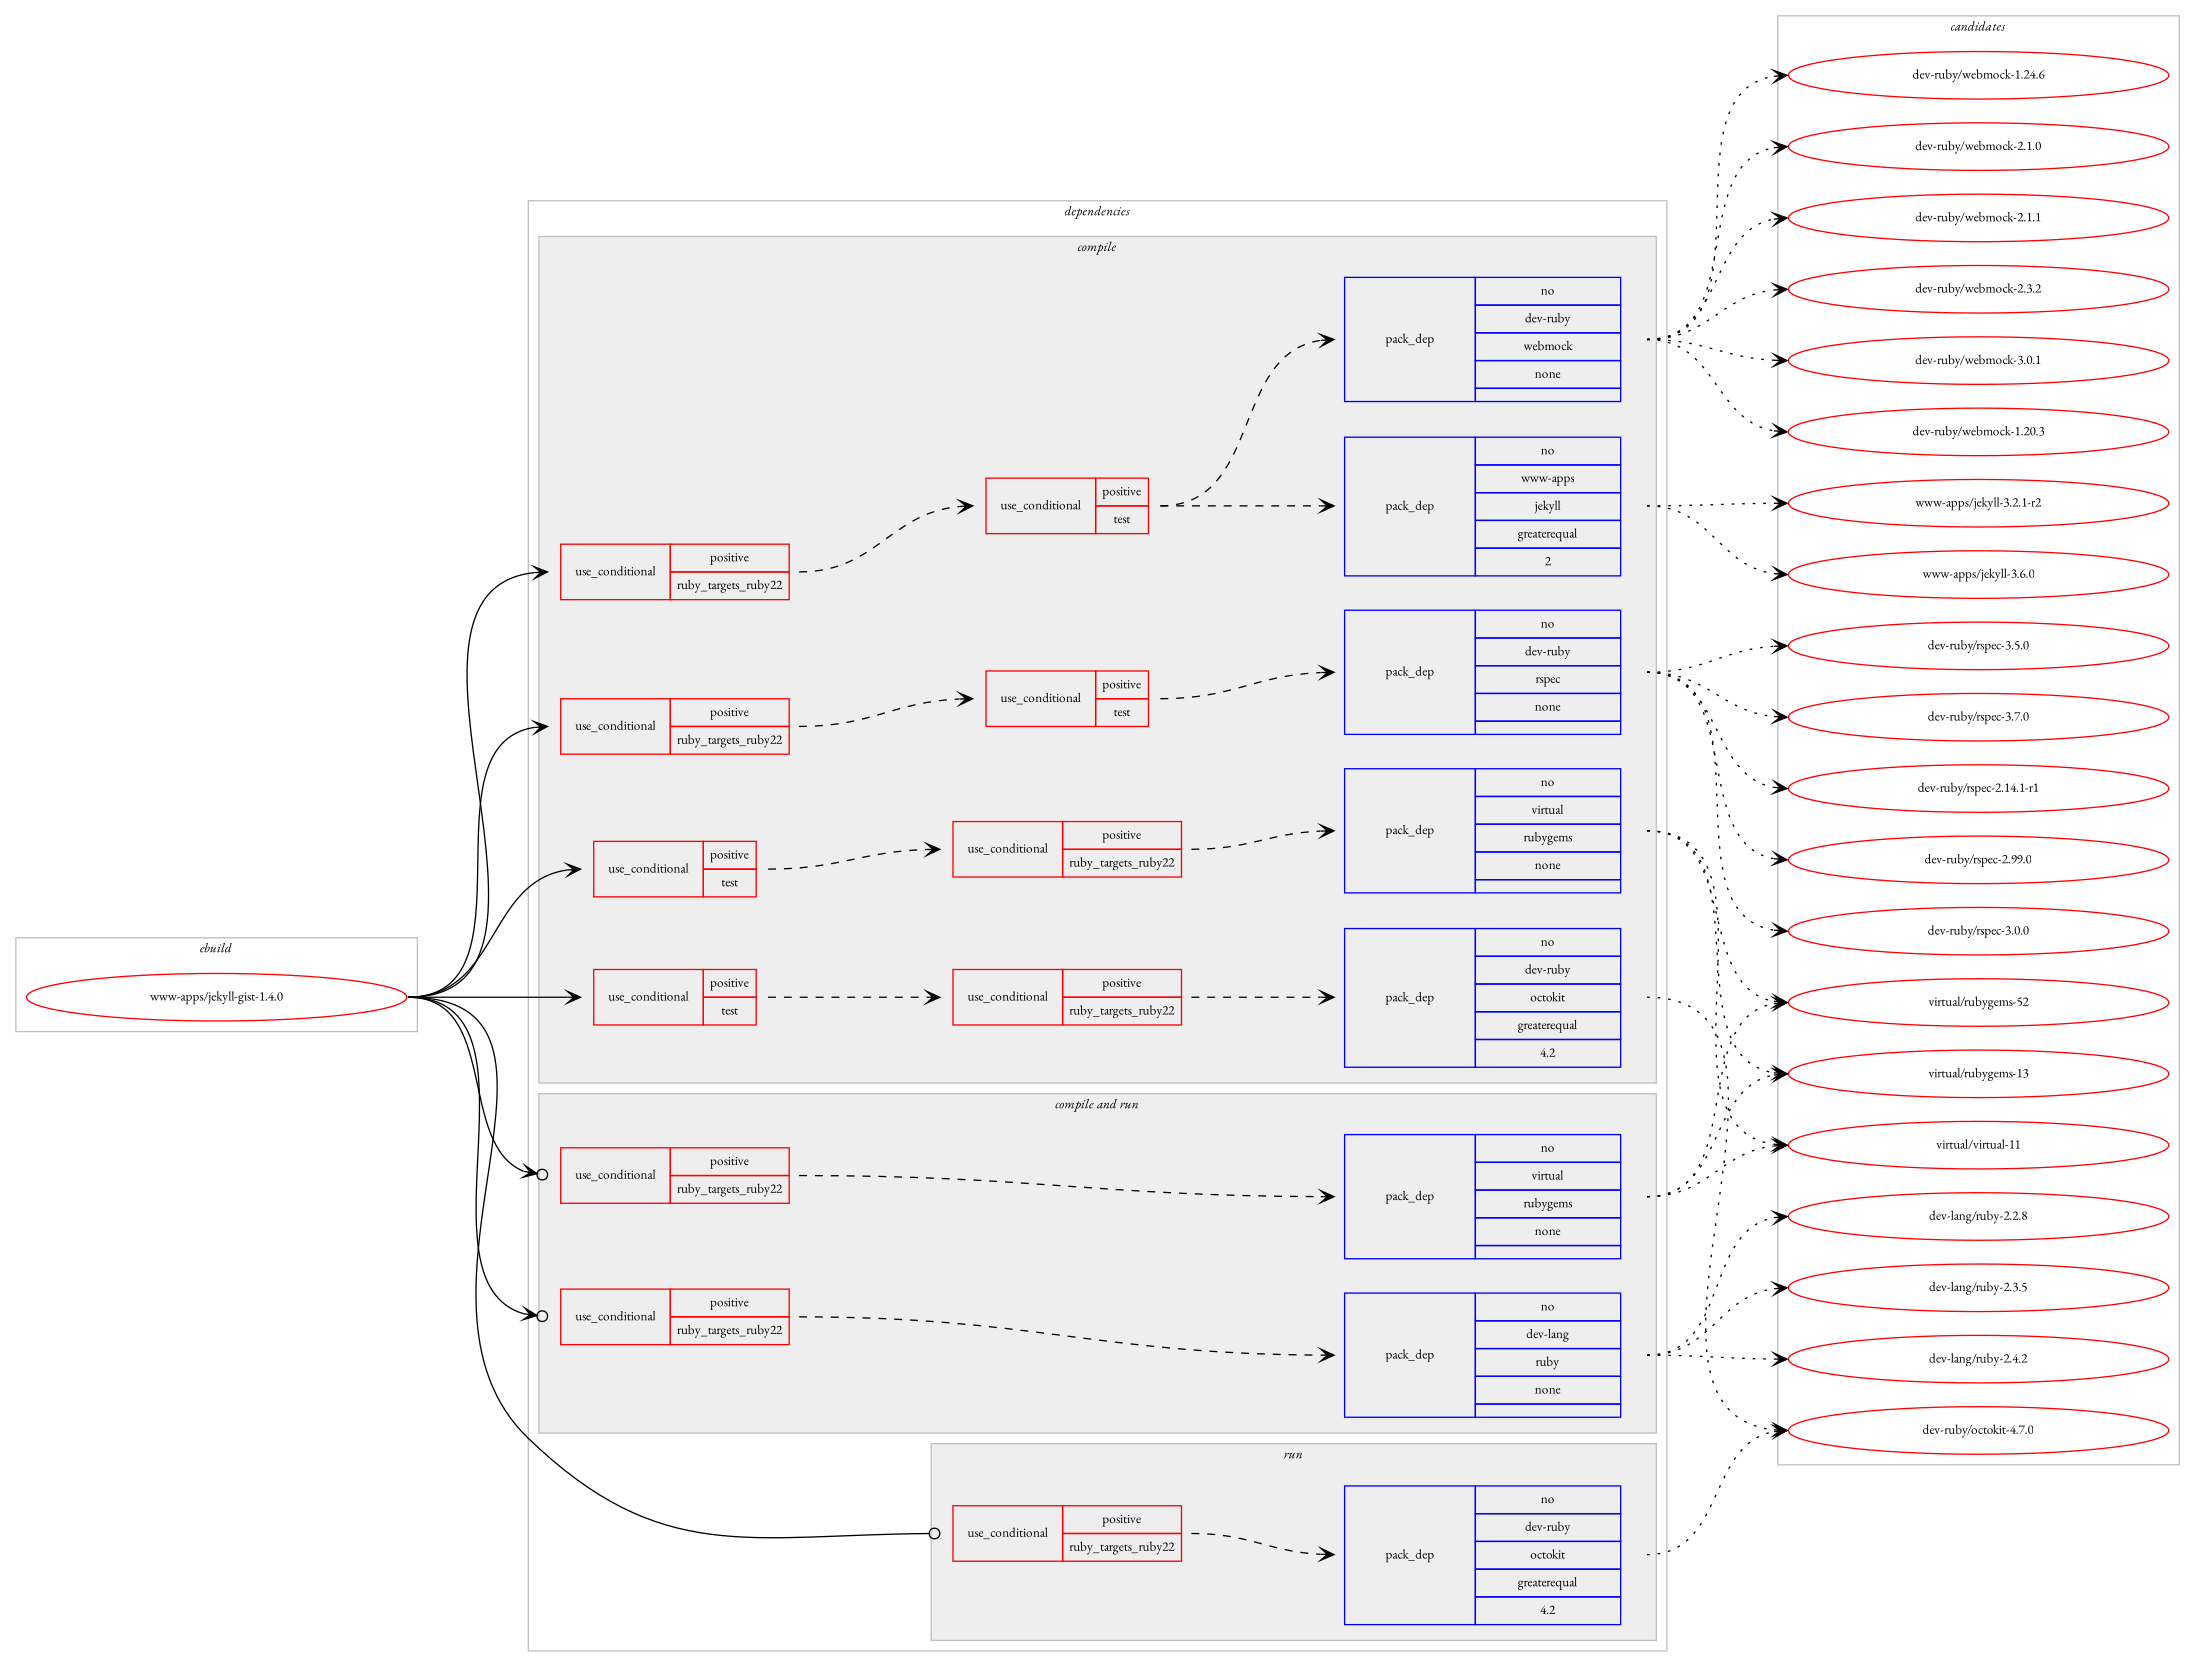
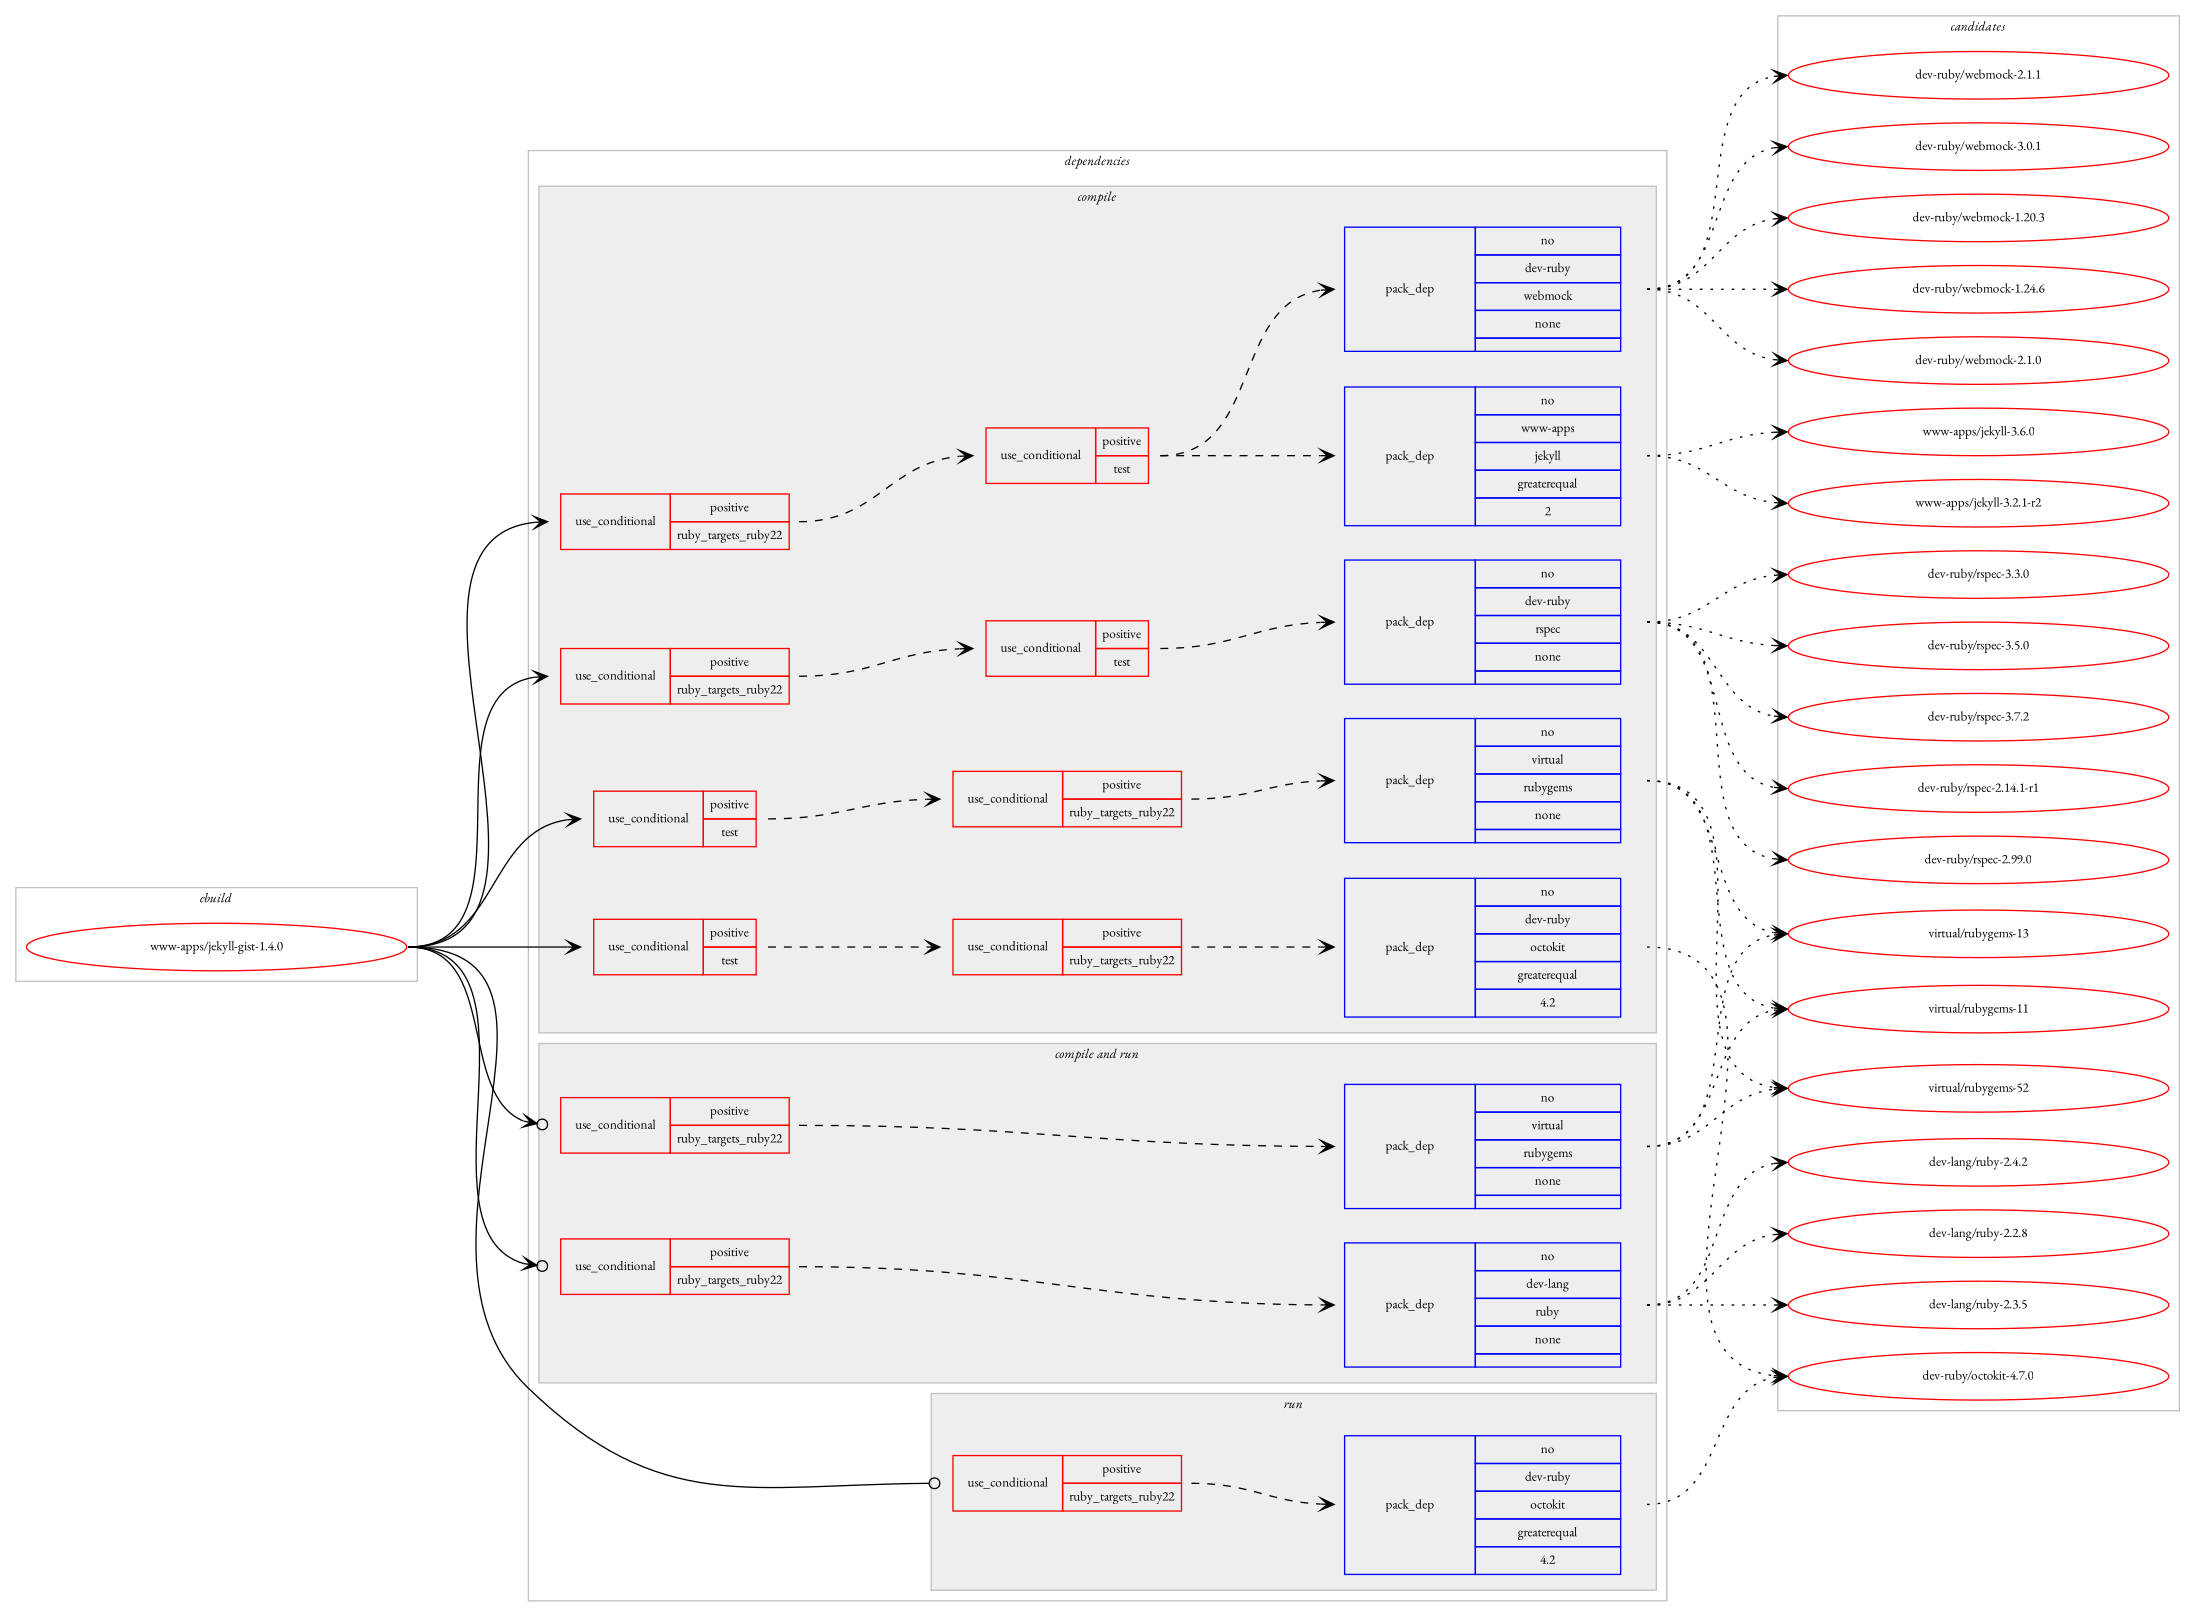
node "dev-ruby/webmock-2.3.2": removed
node "dev-ruby/rspec-3.7.0": label "dev-ruby/rspec-3.7.0" -> "dev-ruby/rspec-3.7.2"
node "dev-ruby/rspec-3.0.0": label "dev-ruby/rspec-3.0.0" -> "dev-ruby/rspec-3.3.0"
node "virtual/virtual-11": label "virtual/virtual-11" -> "virtual/rubygems-11"
